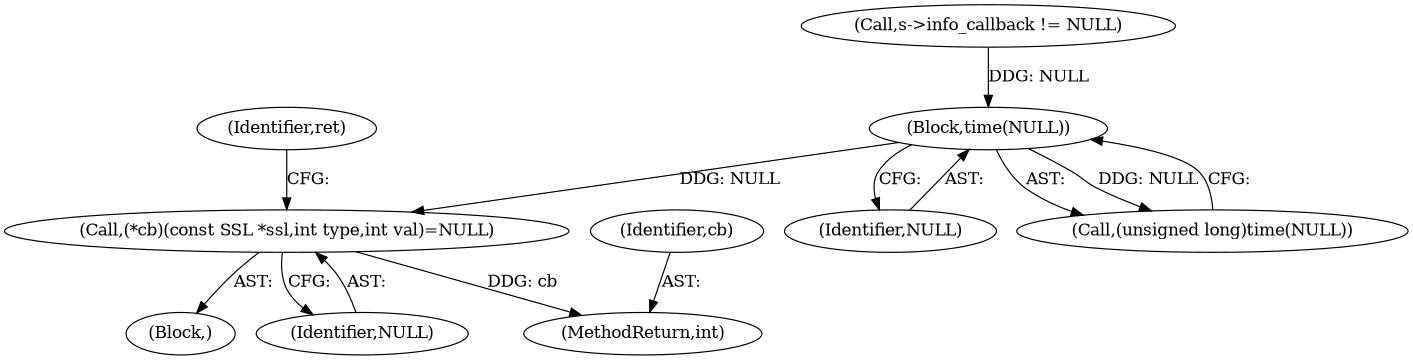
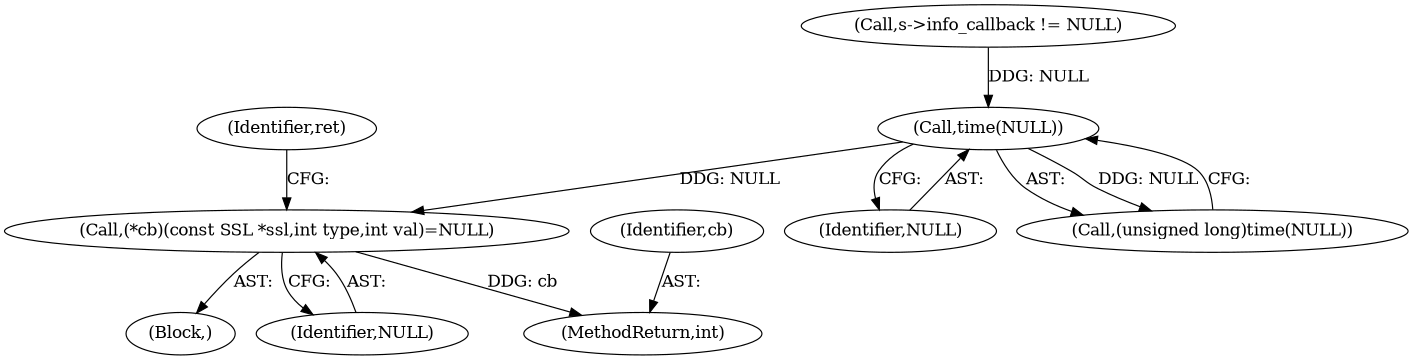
node "(Block,time(NULL))": label "(Block,time(NULL))" -> "(Call,time(NULL))"
